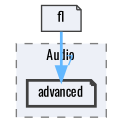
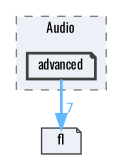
edge "fl" -> "advanced": reversed
